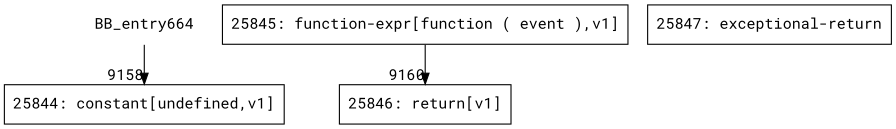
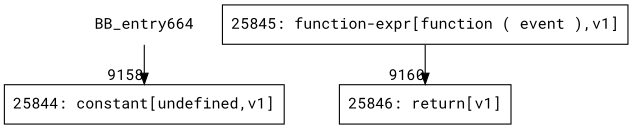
node "25847: exceptional-return": removed
